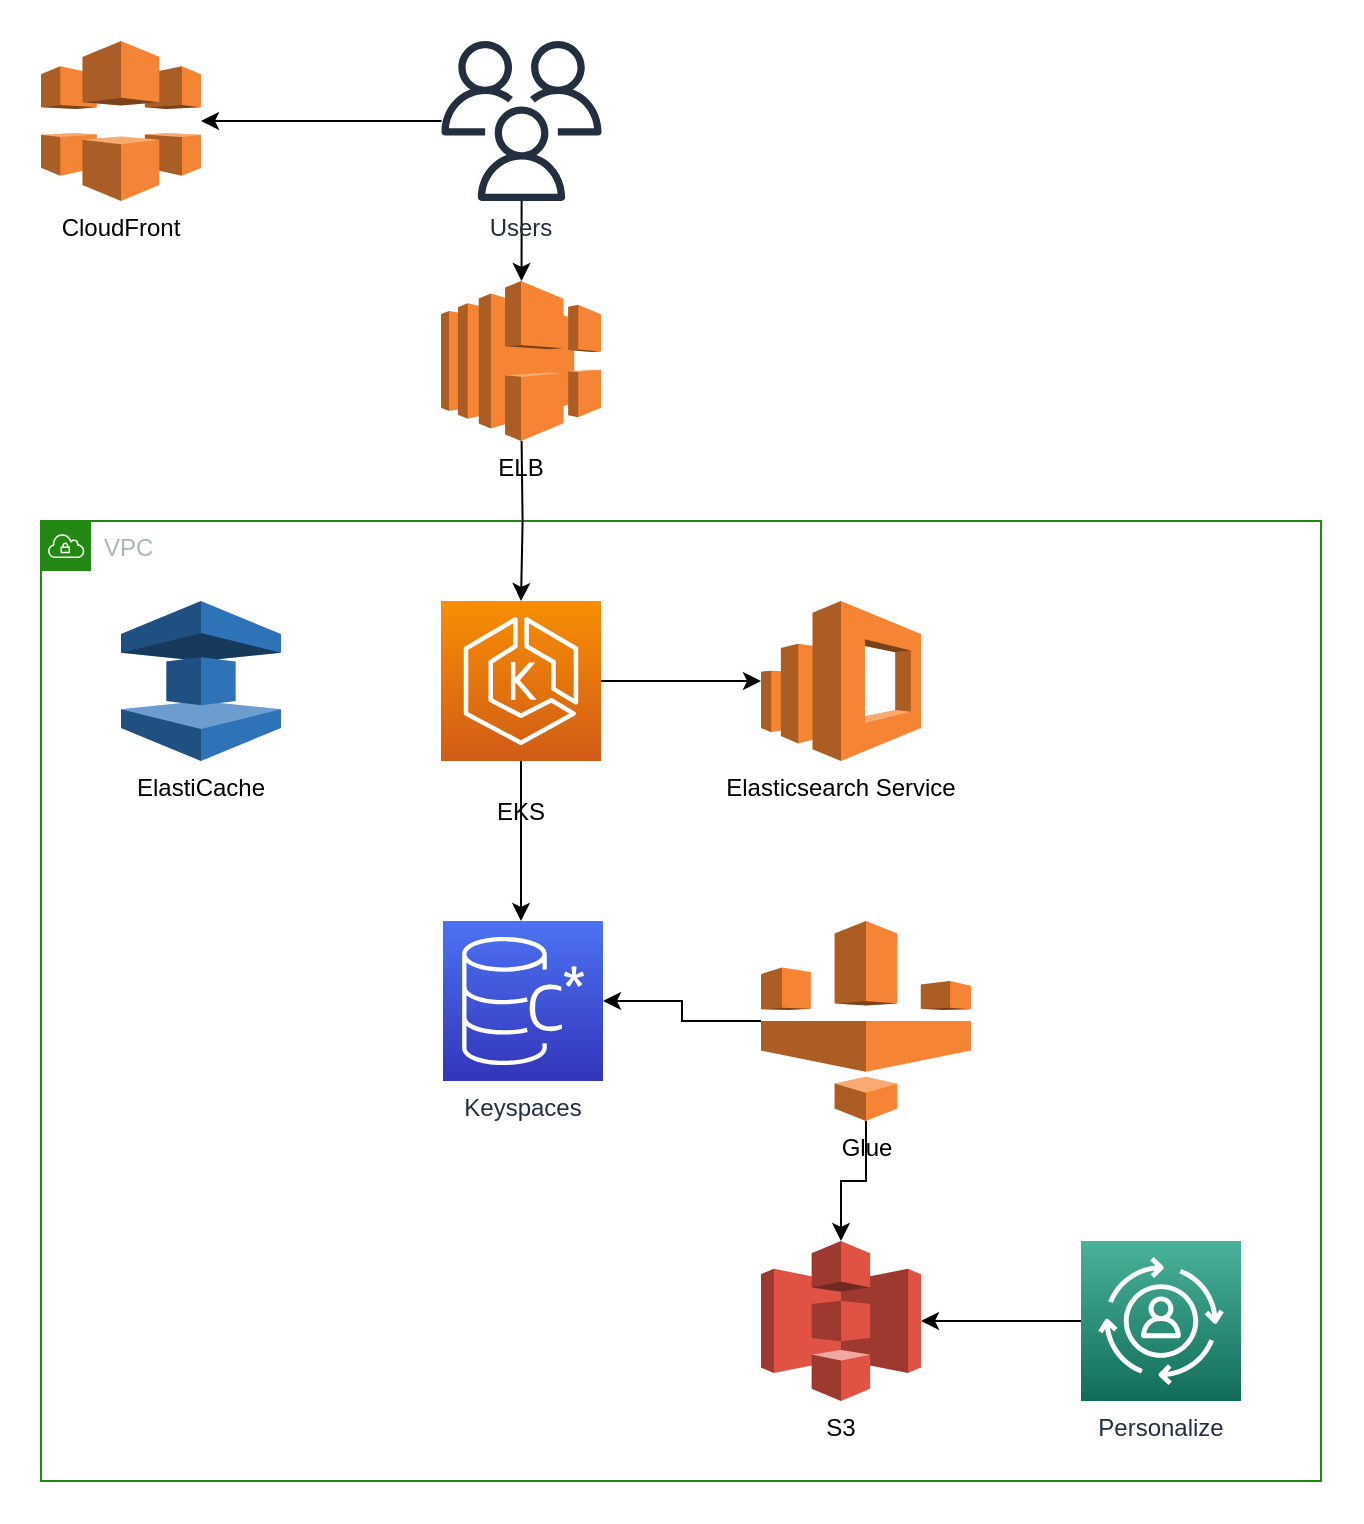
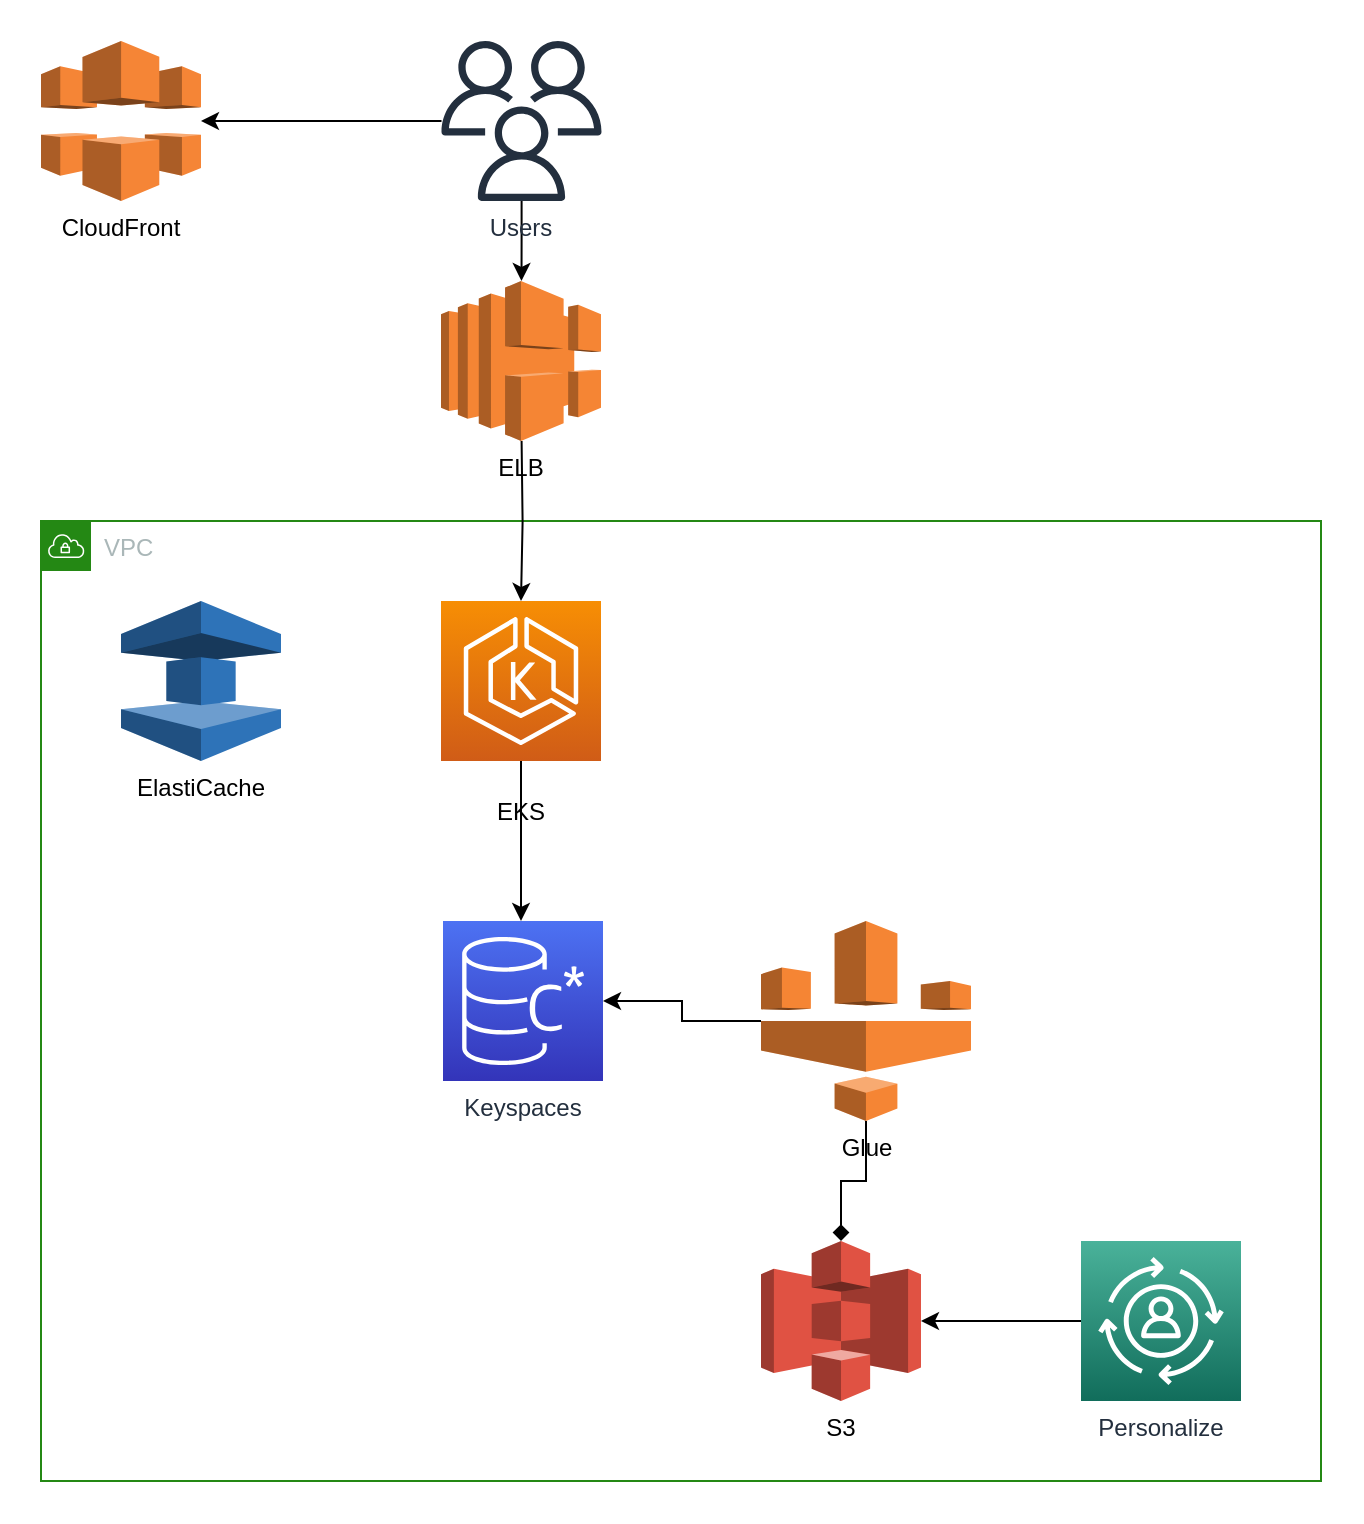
edge "EKS" -> "Elasticsearch Service": removed
node "Elasticsearch Service": removed
edge "Glue" -> "S3": arrowhead classic -> diamond
